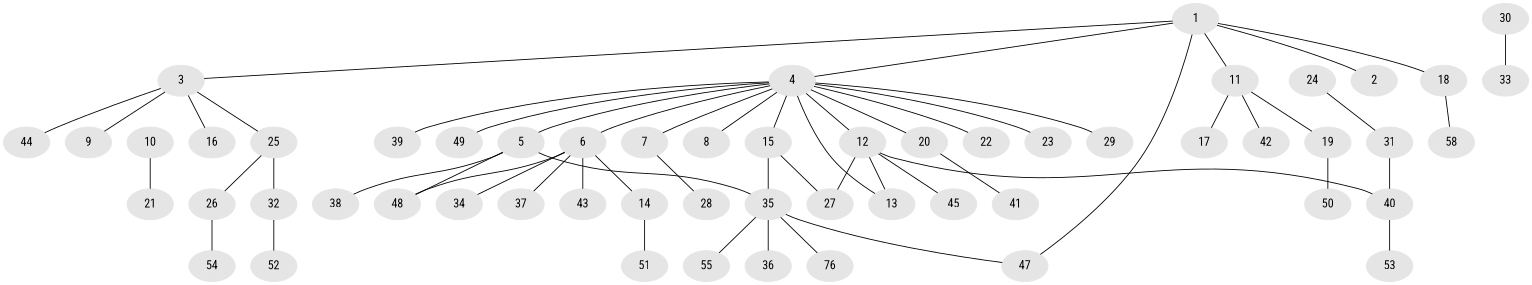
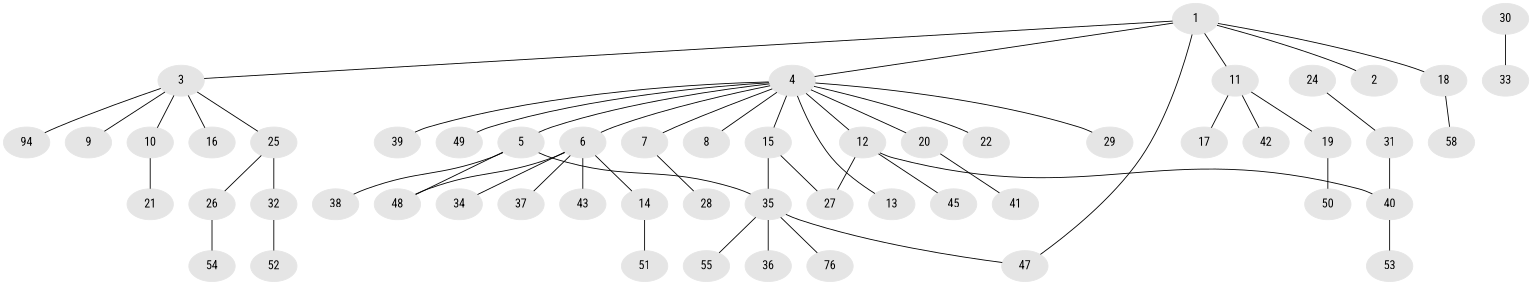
edge "3" -- "10": added
node "44": label "44" -> "94"
node "23": removed
edge "12" -- "13": removed
